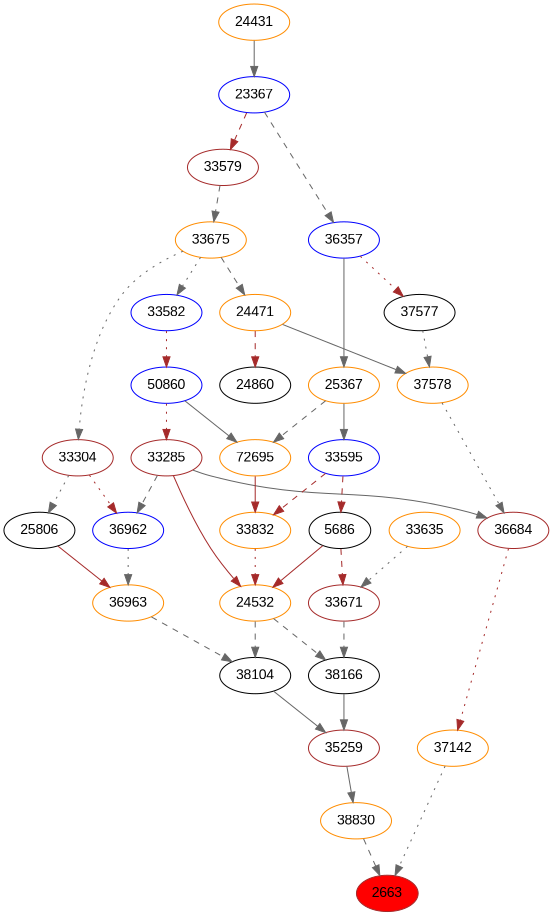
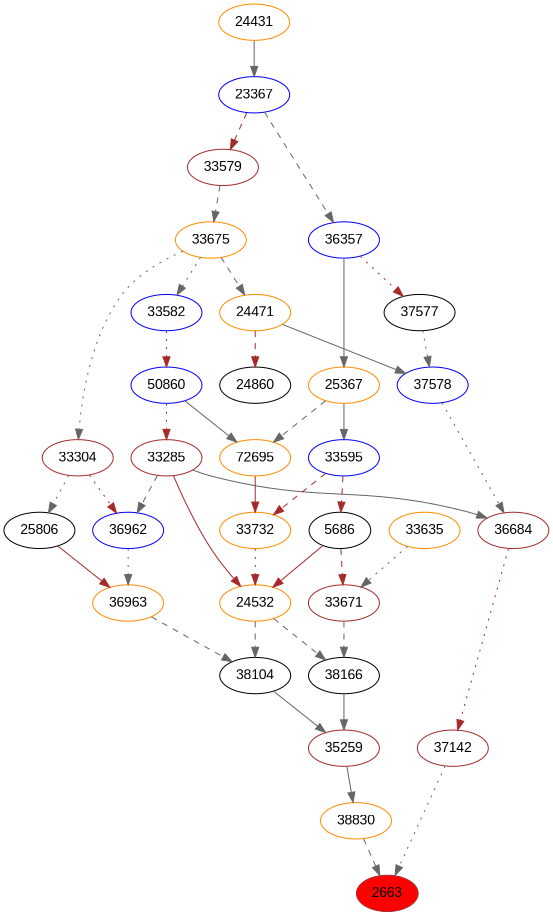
node "37578": color darkorange -> blue
node "33832": label "33832" -> "33732"
node "37142": color darkorange -> brown
